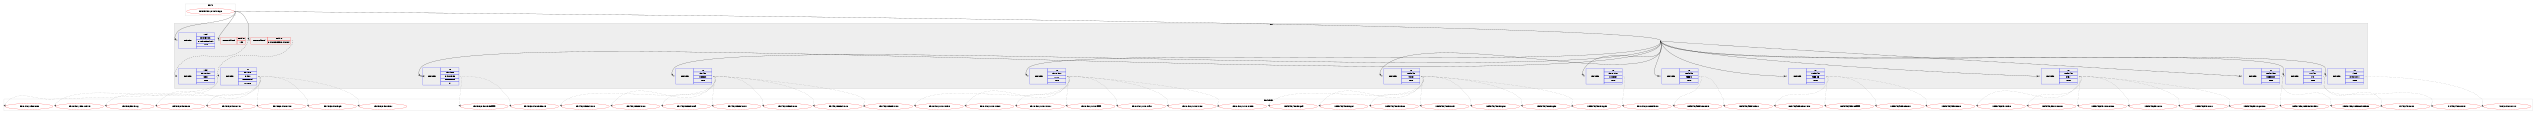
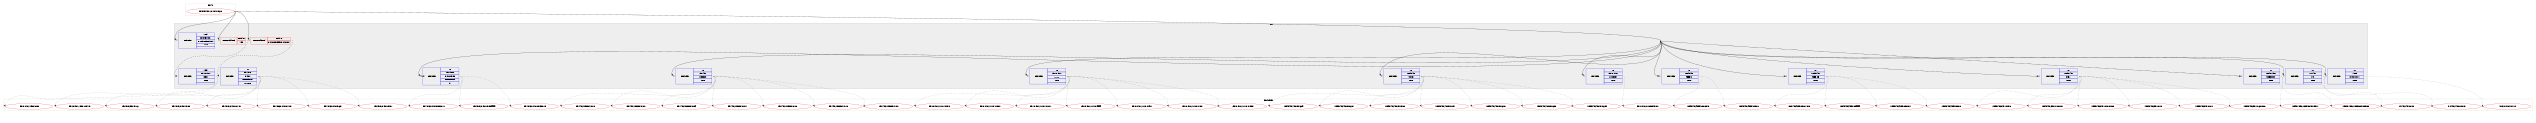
node "use-lang/python-3.4.5": label "use-lang/python-3.4.5" -> "dev-lang/python-3.4.5"
node "dev-lang/python-exec-2.4.4": added
